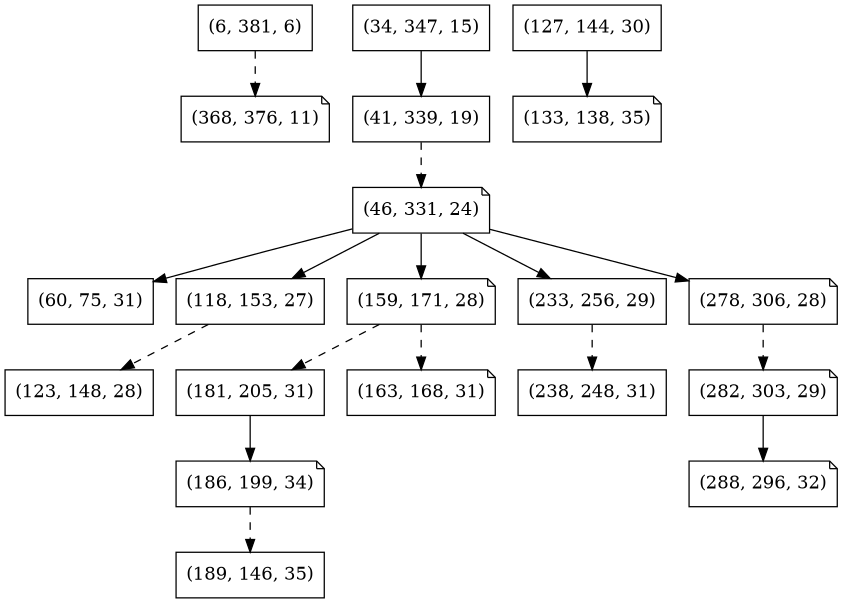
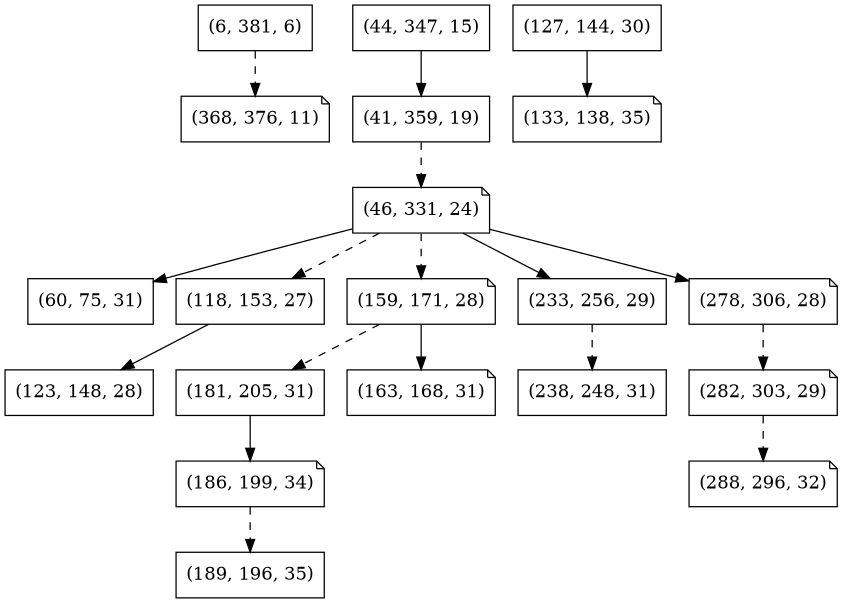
node "(34, 347, 15)": label "(34, 347, 15)" -> "(44, 347, 15)"
node "(41, 339, 19)": label "(41, 339, 19)" -> "(41, 359, 19)"
edge "(46, 331, 24)" -> "(159, 171, 28)": style solid -> dashed
edge "(46, 331, 24)" -> "(118, 153, 27)": style solid -> dashed
edge "(159, 171, 28)" -> "(163, 168, 31)": style dashed -> solid
edge "(118, 153, 27)" -> "(123, 148, 28)": style dashed -> solid
edge "(282, 303, 29)" -> "(288, 296, 32)": style solid -> dashed
node "(189, 146, 35)": label "(189, 146, 35)" -> "(189, 196, 35)"
